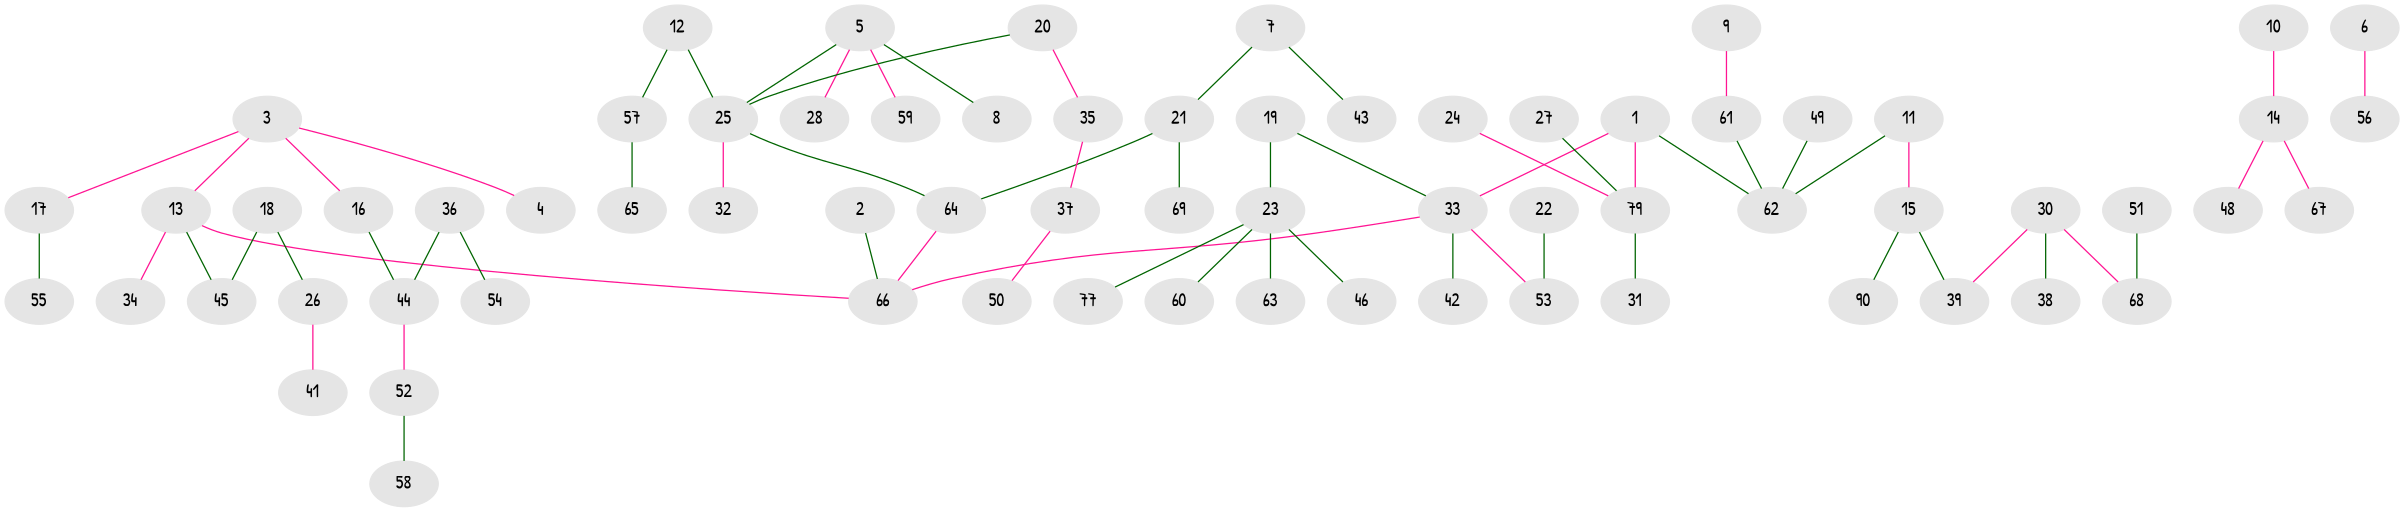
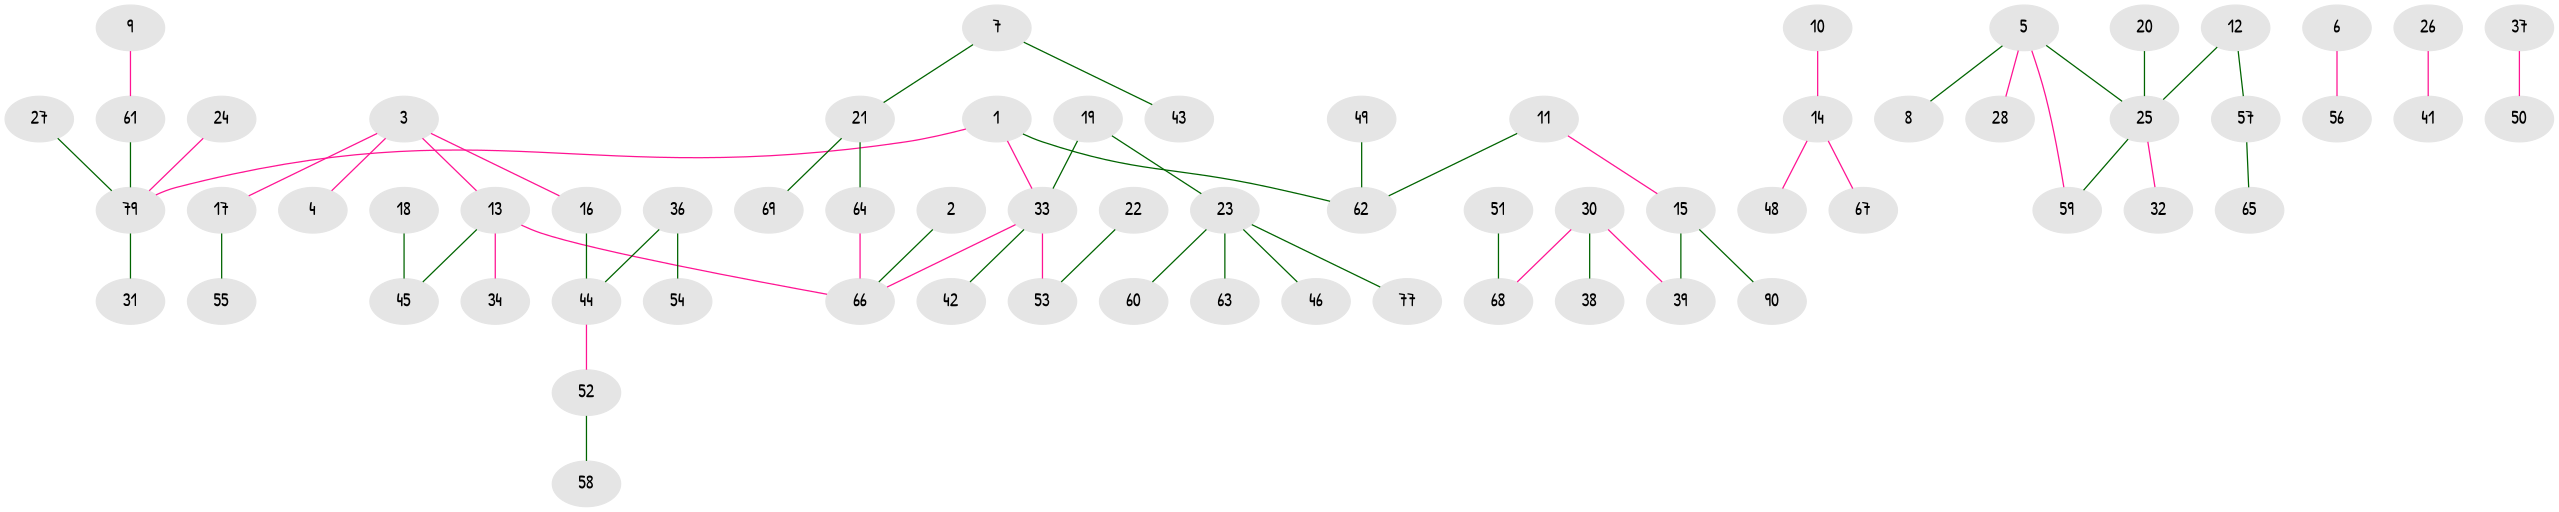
node "35": removed
edge "25" -- "64": now "25" -- "59"
edge "61" -- "62": now "61" -- "79"
edge "18" -- "26": removed
